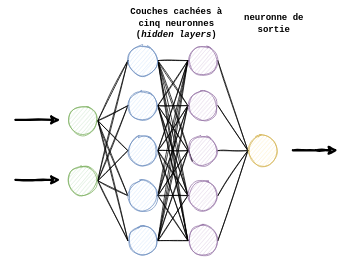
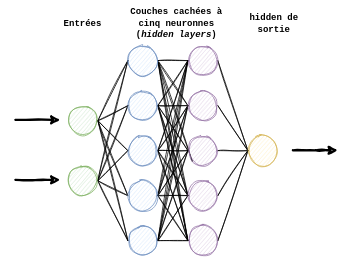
node "Entrées": added
node "neuronne de sortie": label "neuronne de sortie" -> "hidden de sortie"
